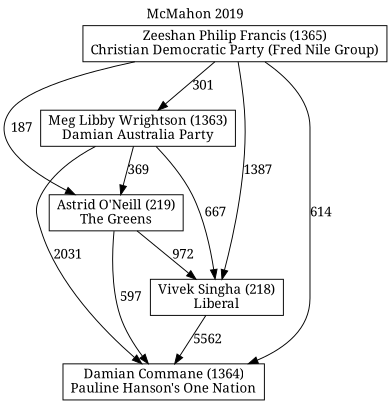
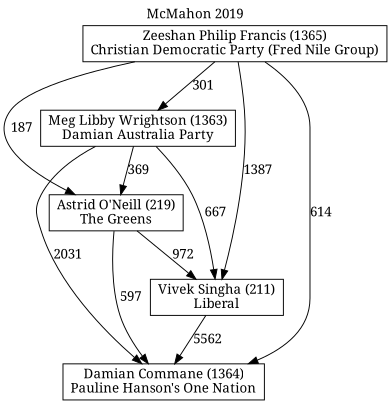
node "Vivek Singha (218) Liberal": label "Vivek Singha (218) Liberal" -> "Vivek Singha (211) Liberal"
